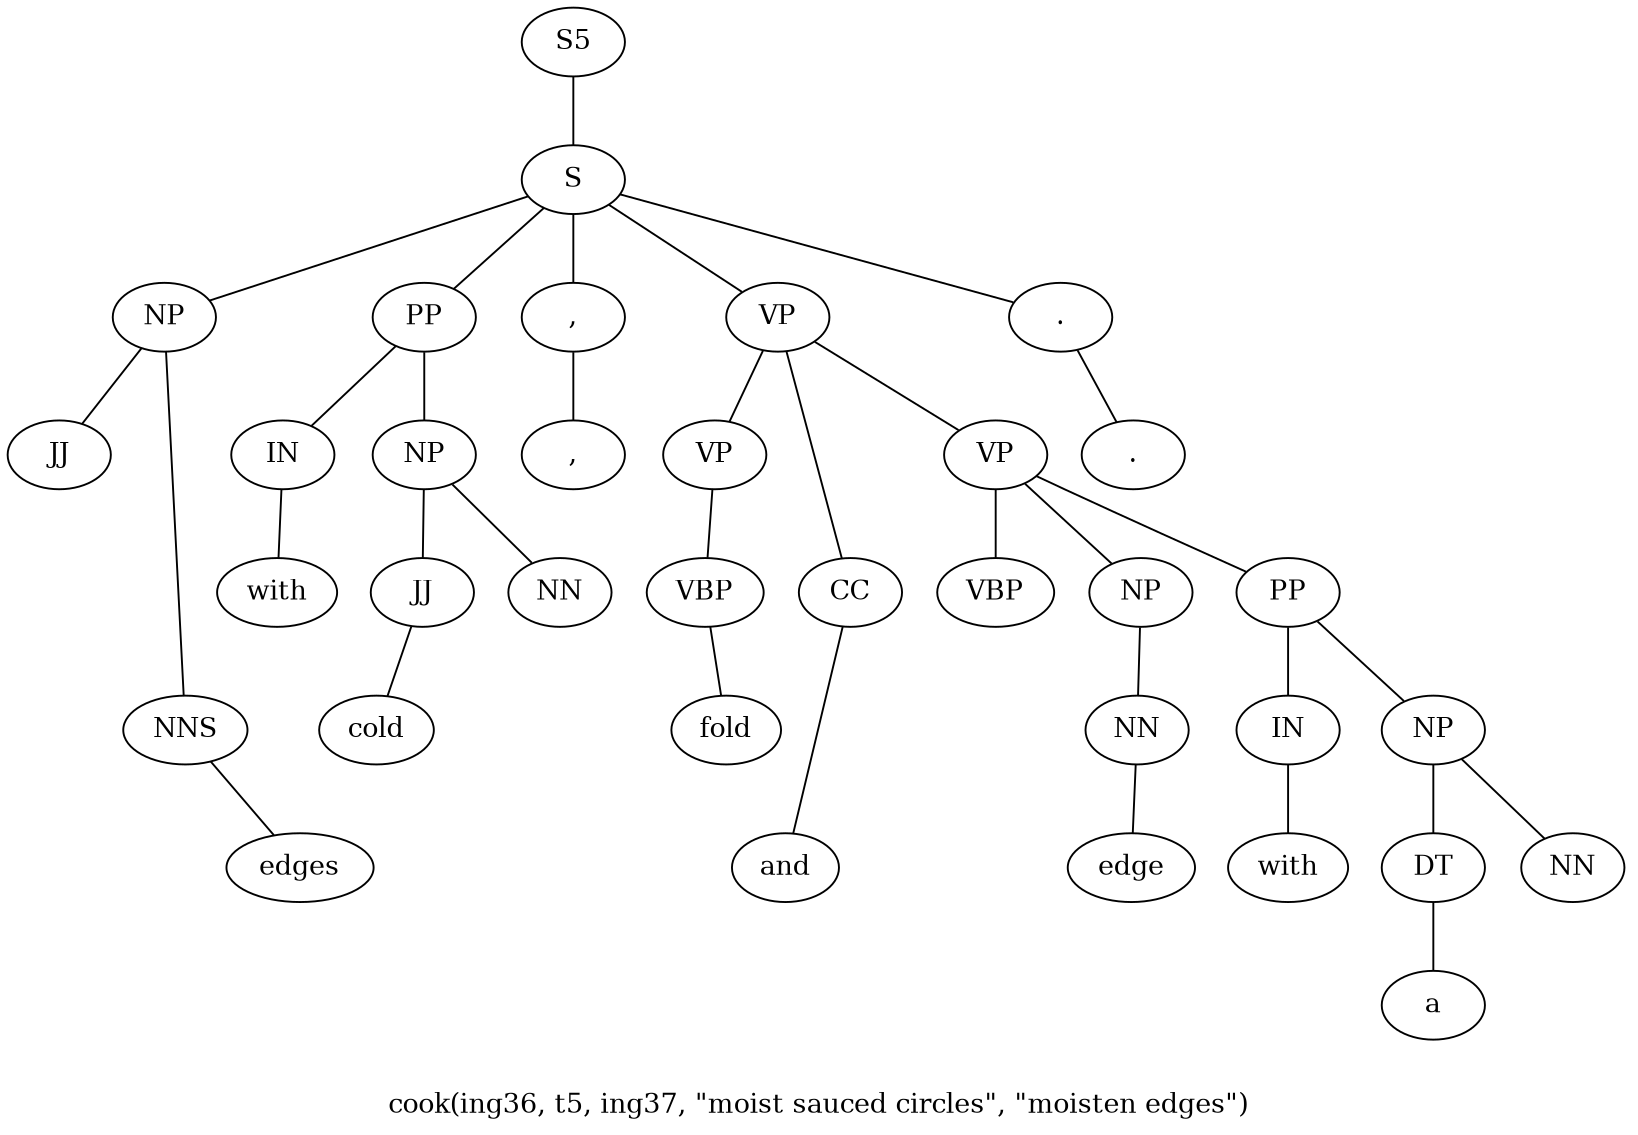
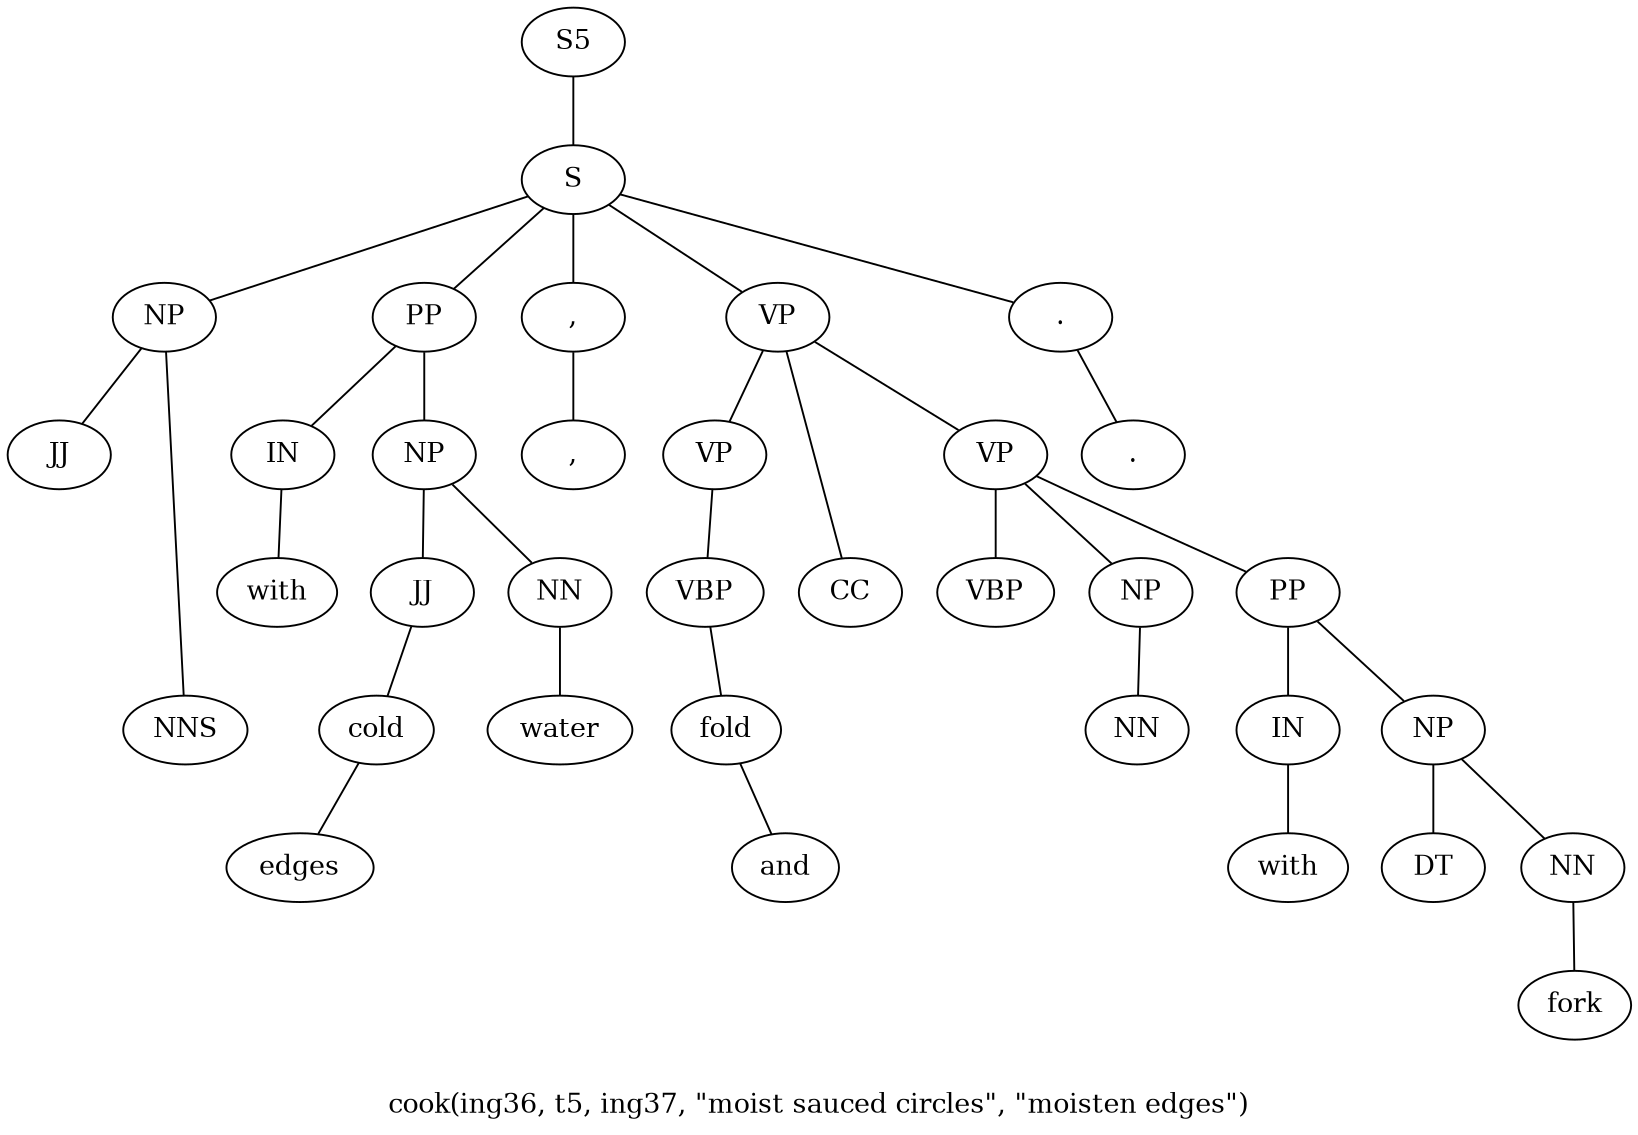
node "water": added
edge "CC" -- "and": now "fold" -- "and"
edge "NNS" -- "edges": now "cold" -- "edges"
node "edge": removed
node "a": removed
node "fork": added
